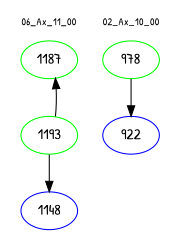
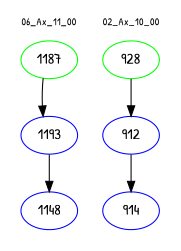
node "978": label "978" -> "928"
edge "1193" -> "1187": reversed
node "1193": color green -> blue
node "922": label "922" -> "912"
node "914": added
